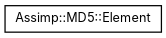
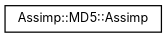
node "Assimp::MD5::Element": label "Assimp::MD5::Element" -> "Assimp::MD5::Assimp"
